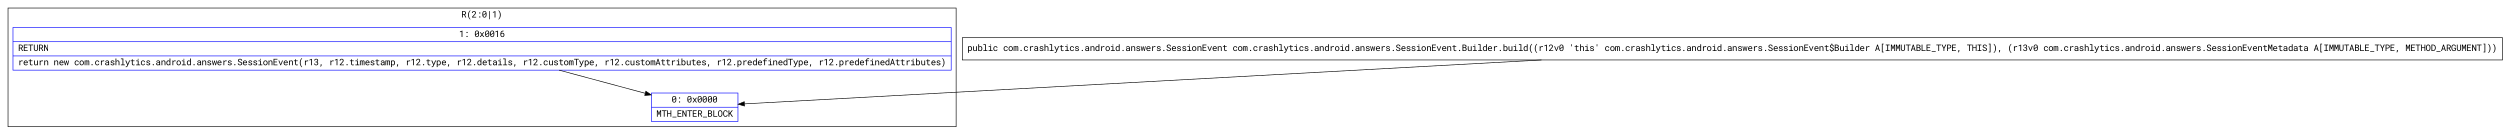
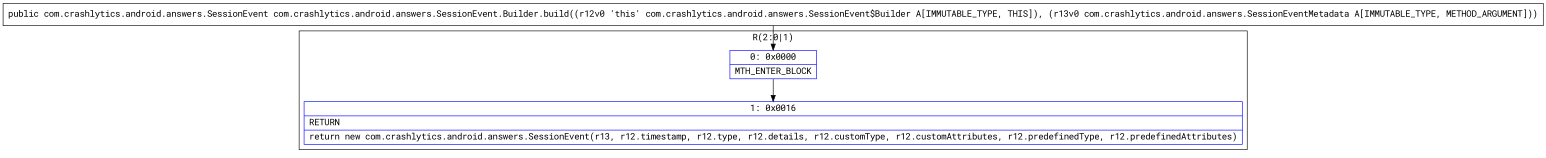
edge "1: 0x0016" -> "0: 0x0000": reversed
